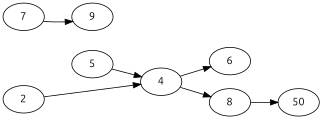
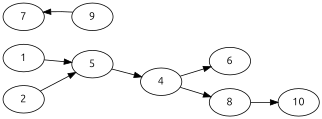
edge "7" -> "9": reversed
node "1": added
edge "2" -> "4": now "2" -> "5"
node "50": label "50" -> "10"
